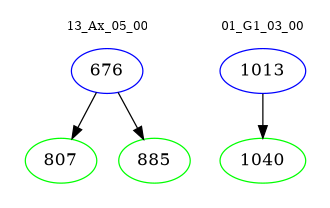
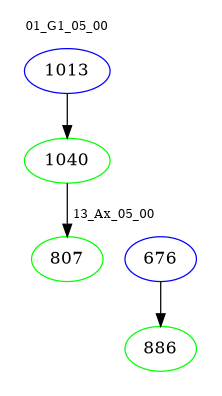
cluster "01_G1_03_00": label "01_G1_03_00" -> "01_G1_05_00"
edge "676" -> "807": now "1040" -> "807"
node "885": label "885" -> "886"
